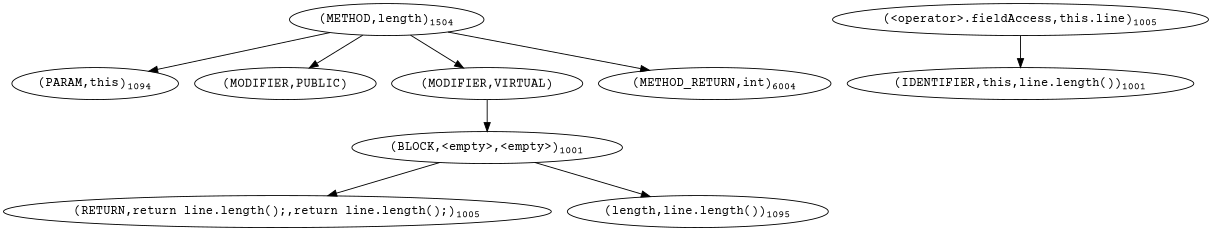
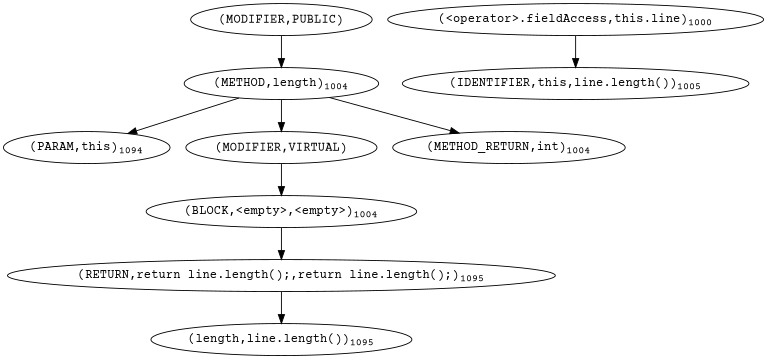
node "(METHOD,length)": text "1504" -> "1004"
node "(<operator>.fieldAccess,this.line)": text "1005" -> "1000"
edge "(METHOD,length)" -> "(MODIFIER,PUBLIC)": reversed
node "(METHOD_RETURN,int)": text "6004" -> "1004"
node "(IDENTIFIER,this,line.length())": text "1001" -> "1005"
node "(BLOCK,<empty>,<empty>)": text "1001" -> "1004"
edge "(BLOCK,<empty>,<empty>)" -> "(length,line.length())": now "(RETURN,return line.length();,return line.length();)" -> "(length,line.length())"
node "(RETURN,return line.length();,return line.length();)": text "1005" -> "1095"
